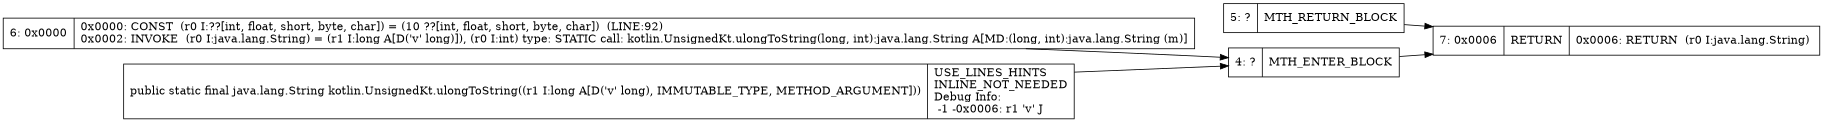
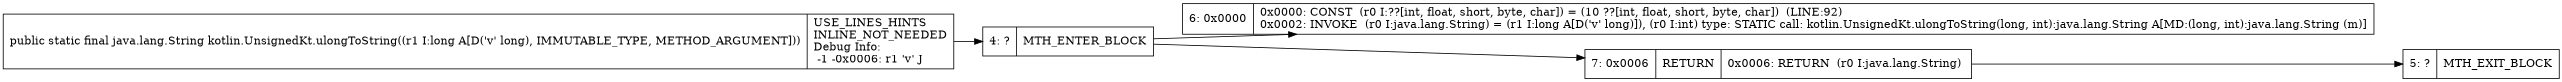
node "5: ?": text "MTH_RETURN_BLOCK" -> "MTH_EXIT_BLOCK"
edge "5: ?" -> "7: 0x0006": reversed
edge "6: 0x0000" -> "4: ?": reversed
